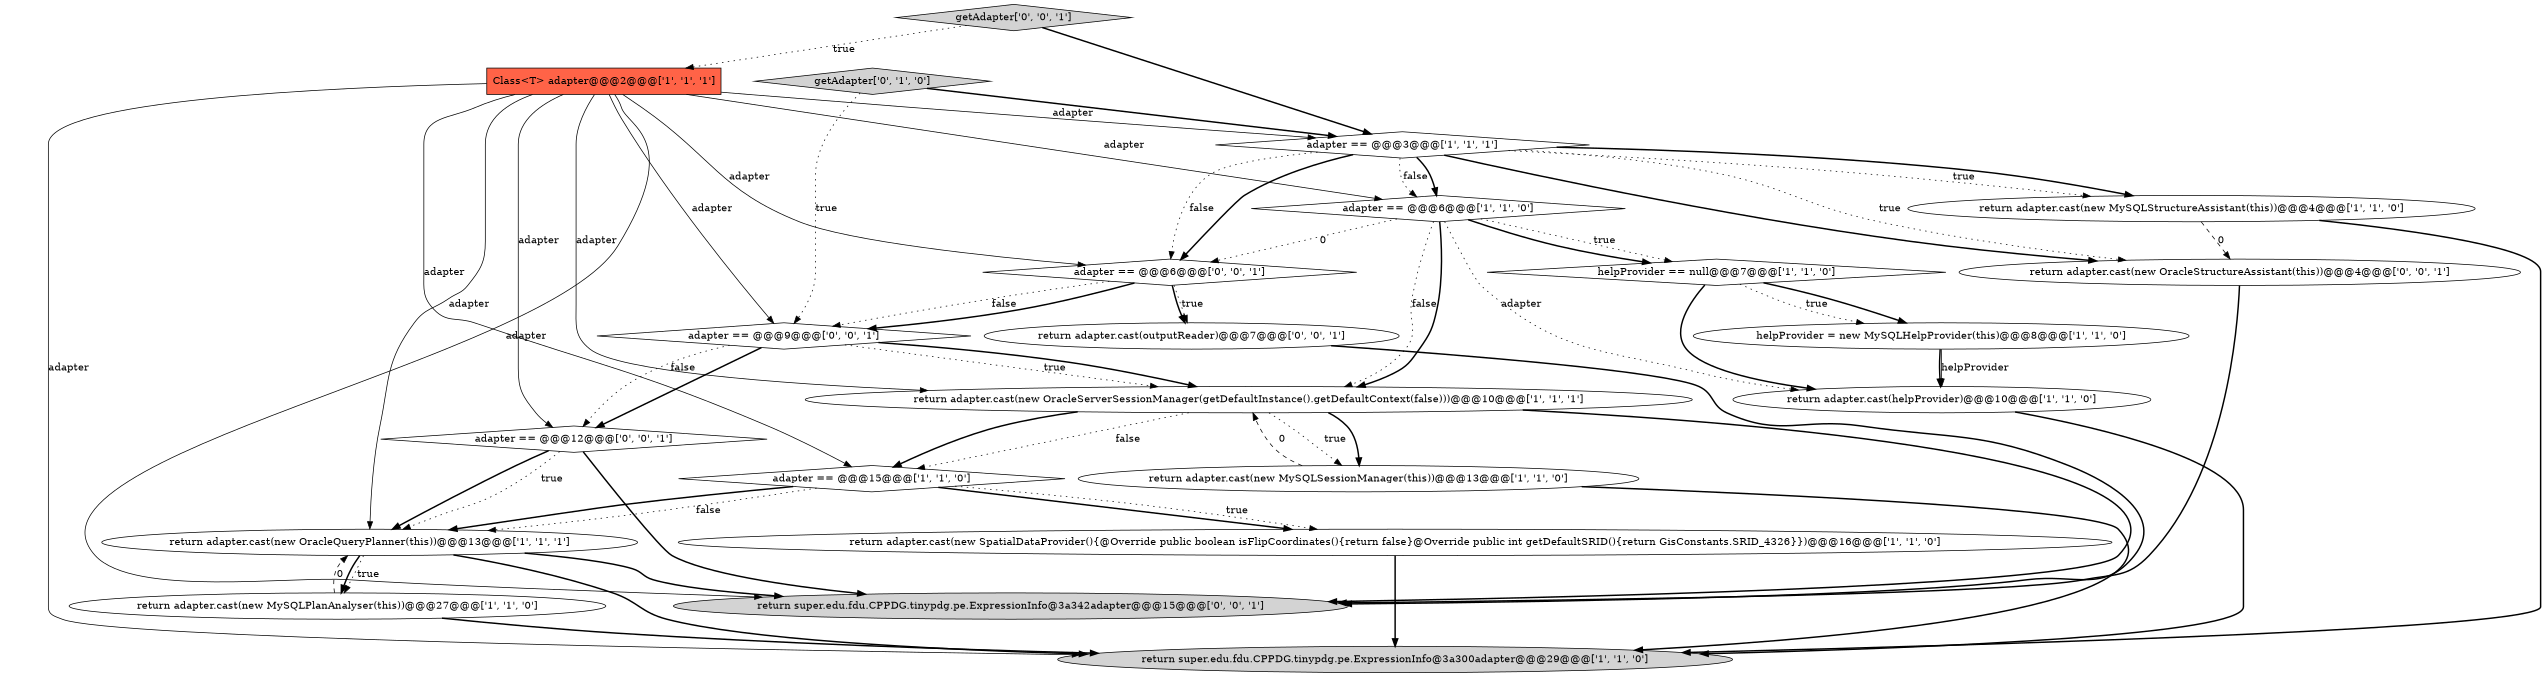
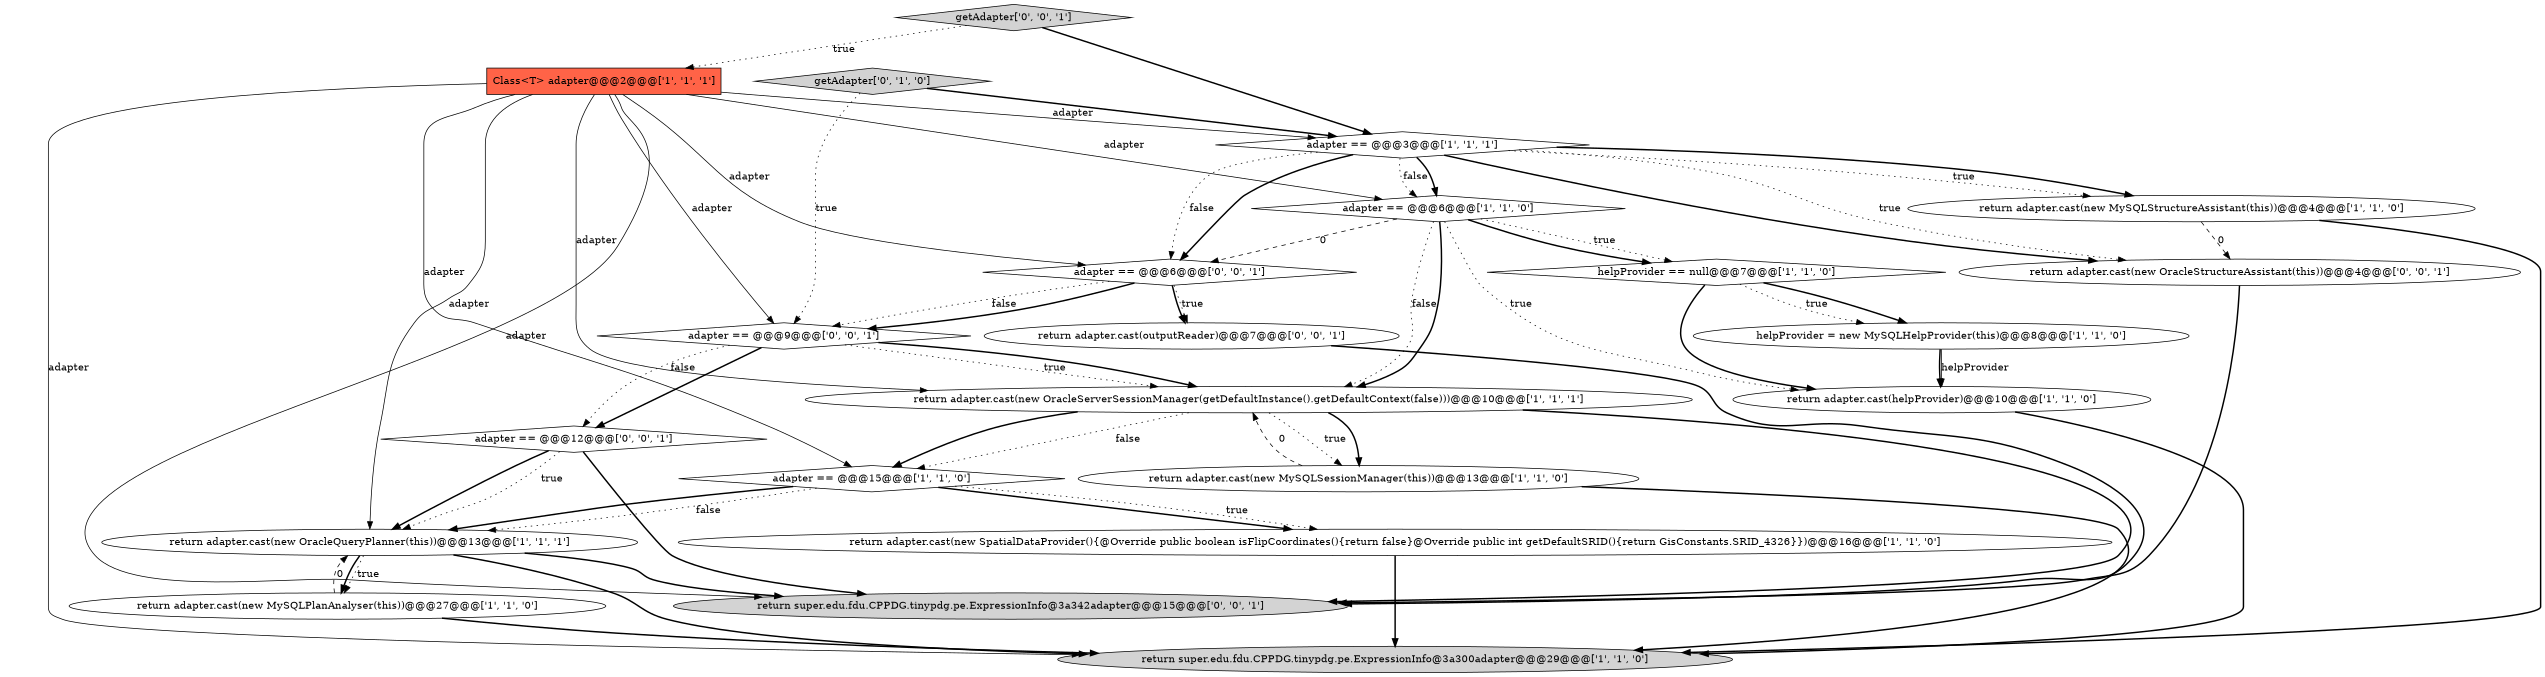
edge "adapter == @@@6@@@['1', '1', '0']" -> "adapter == @@@6@@@['0', '0', '1']": style dotted -> dashed
edge "Class<T> adapter@@@2@@@['1', '1', '1']" -> "adapter == @@@12@@@['0', '0', '1']": removed, label "adapter"
edge "adapter == @@@6@@@['1', '1', '0']" -> "return adapter.cast(helpProvider)@@@10@@@['1', '1', '0']": label "adapter" -> "true"
